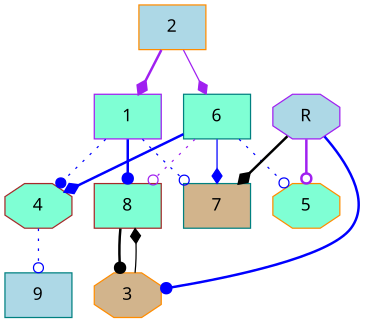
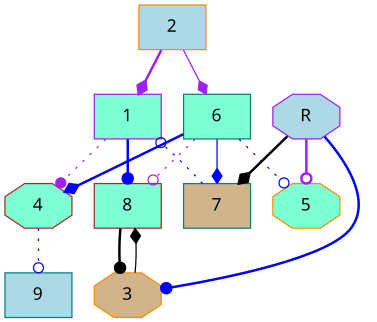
edge "1" -> "7": reversed
edge "1" -> "4": color blue -> purple
